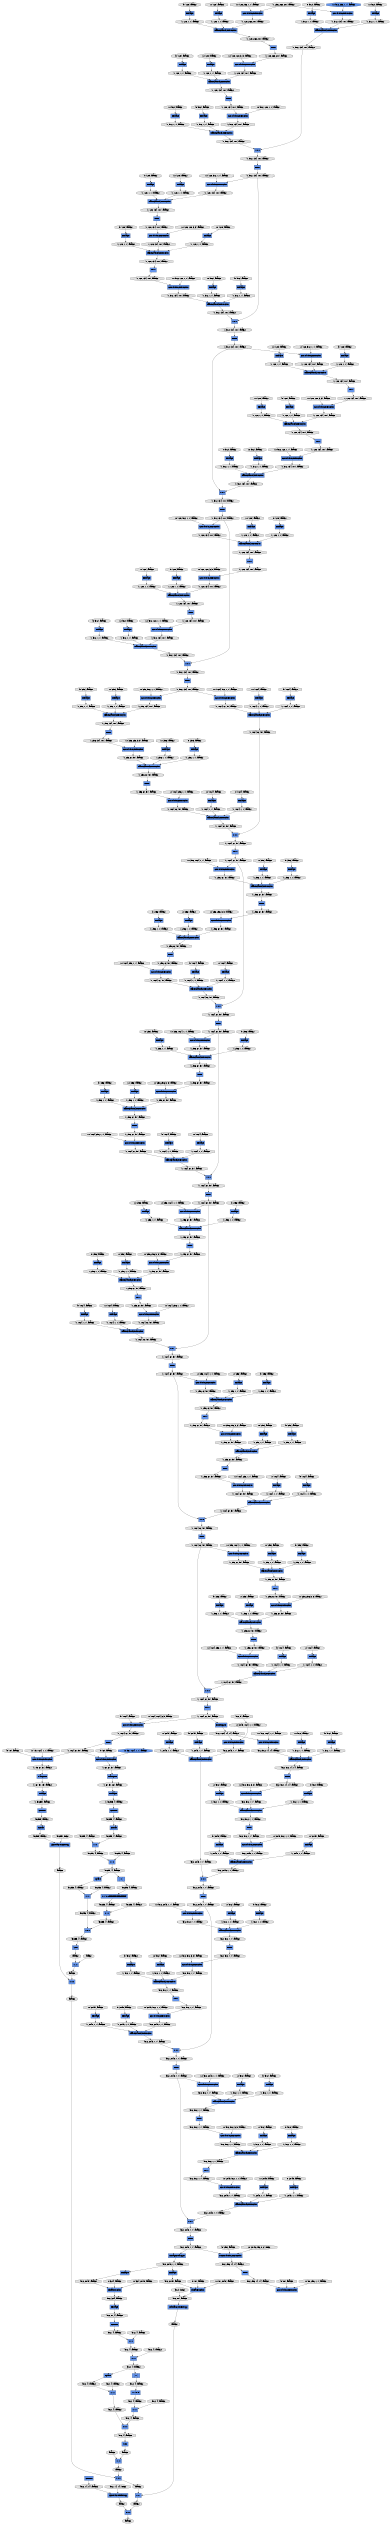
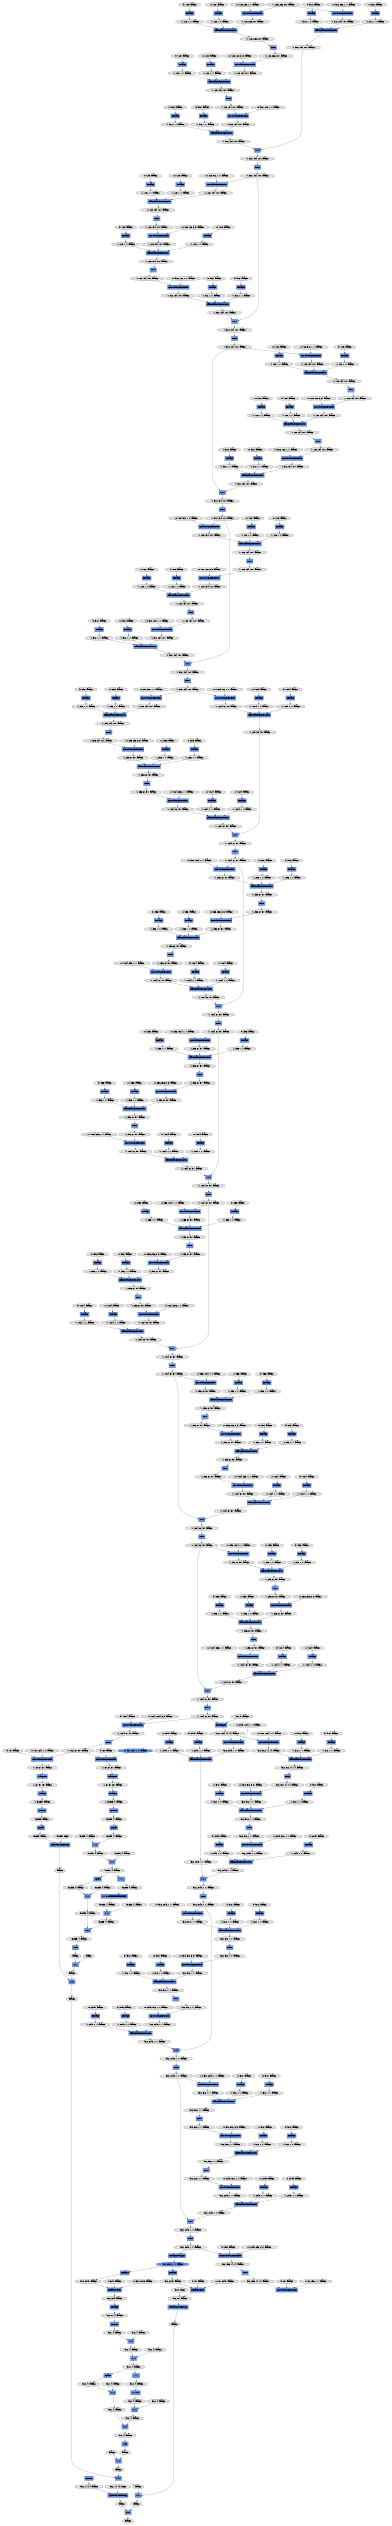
node "W: (512, 256, 1, 1), float32": fillcolor #6495ed -> #e0e0e0
edge "(512, 5), float32" -> "W: (2048, 1024, 1, 1), float32": now "(512, 5), float32" -> "ROIAlign2D"
node "W: (2048, 256, 2, 2), int32": label "W: (2048, 256, 2, 2), int32" -> "W: (2048, 256, 2, 2), float32"
node "(512, 2048, 1, 1), float32": fillcolor #e0e0e0 -> #6495ed
